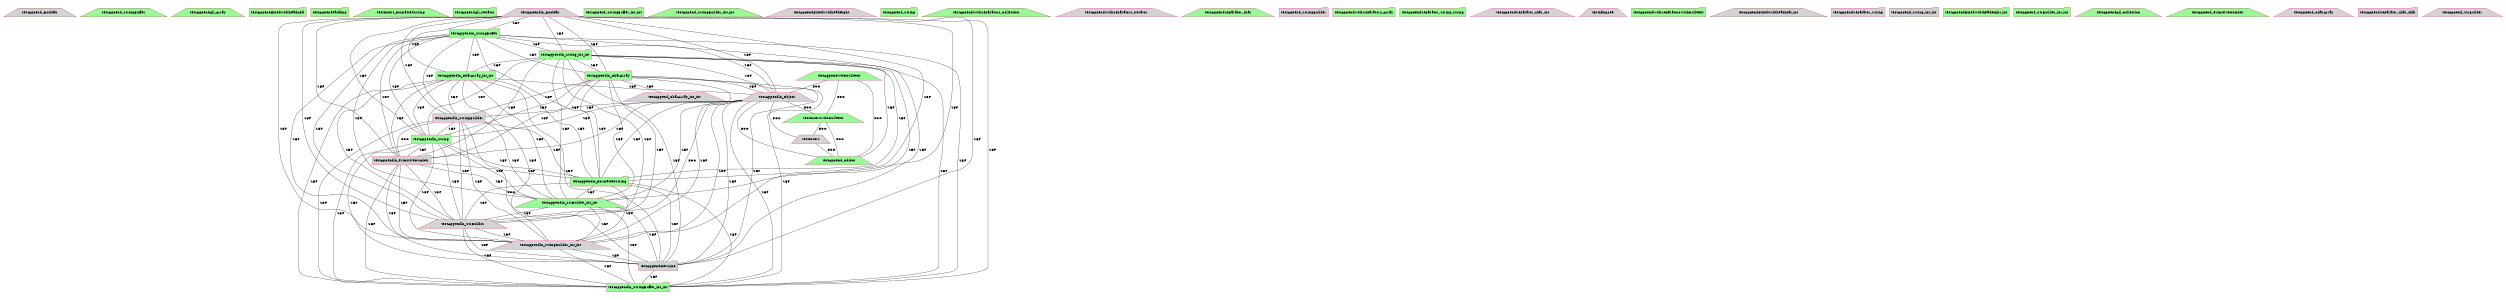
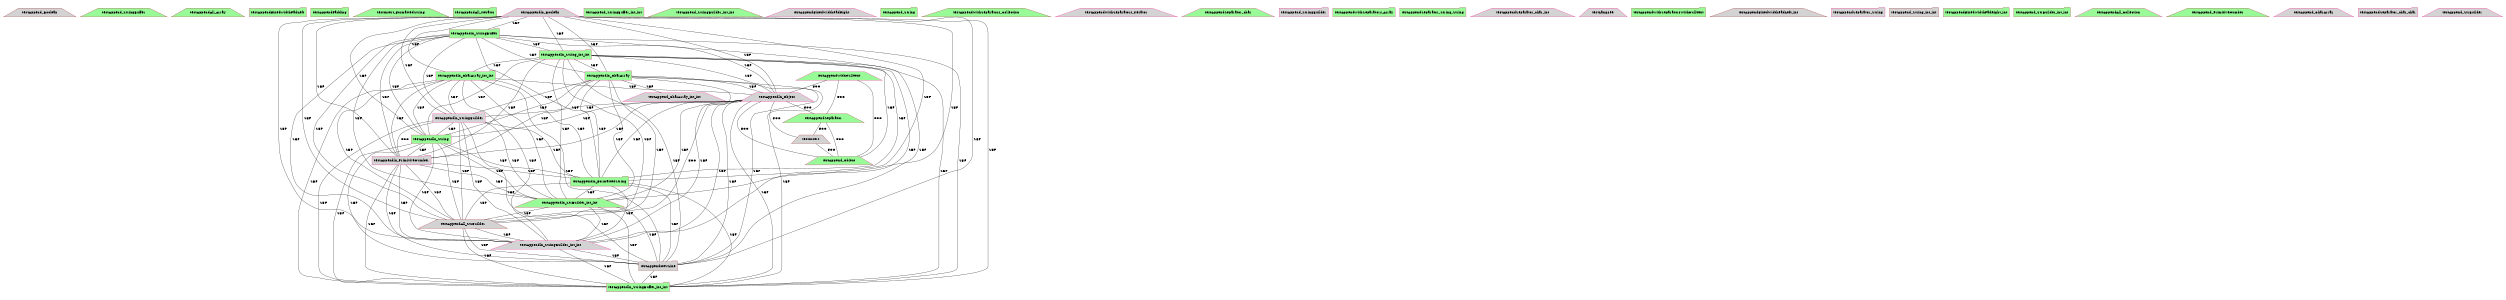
edge "testAppendln_StringBuffer" -- "testAppendln_CharArray_int_int": removed, label "SEP"
node "testInsertWithNullText": label "testInsertWithNullText" -> "testAppendSeparator"
edge "testAppendln_StringBuilder" -- "testAppendNewLine": label " FOO" -> " SEP"
node "testAppendln_StrBuilder": label "testAppendln_StrBuilder" -> "testAppendAll_StrBuilder"
